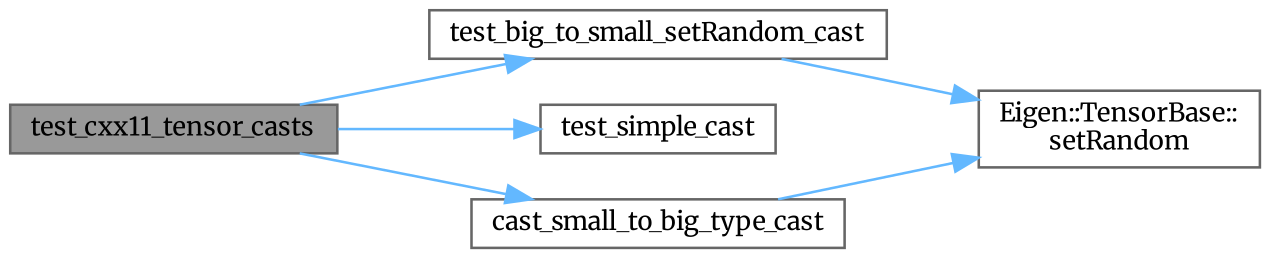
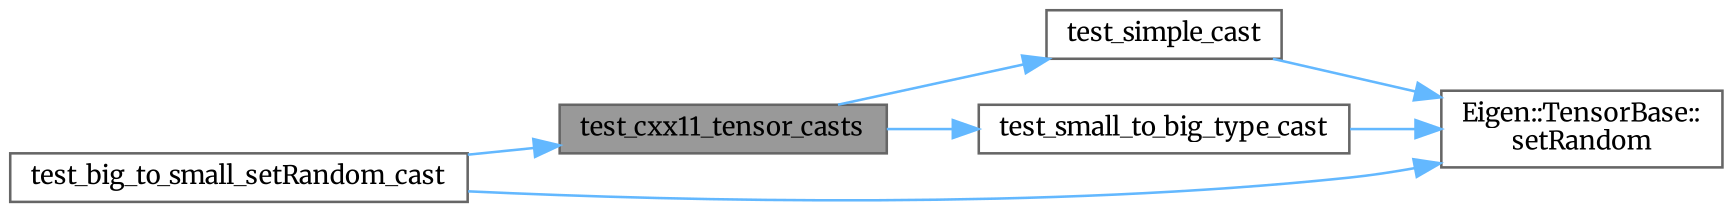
edge "test_simple_cast" -> "Eigen::TensorBase:: setRandom": added
edge "test_cxx11_tensor_casts" -> "test_big_to_small_setRandom_cast": reversed
node "cast_small_to_big_type_cast": label "cast_small_to_big_type_cast" -> "test_small_to_big_type_cast"
